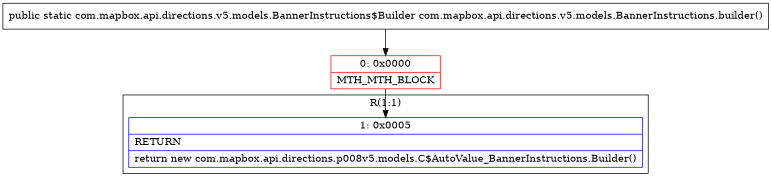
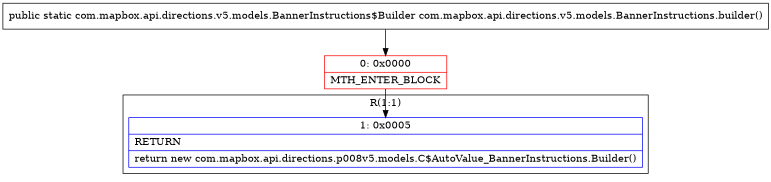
node "0: 0x0000": text "MTH_MTH_BLOCK" -> "MTH_ENTER_BLOCK"
